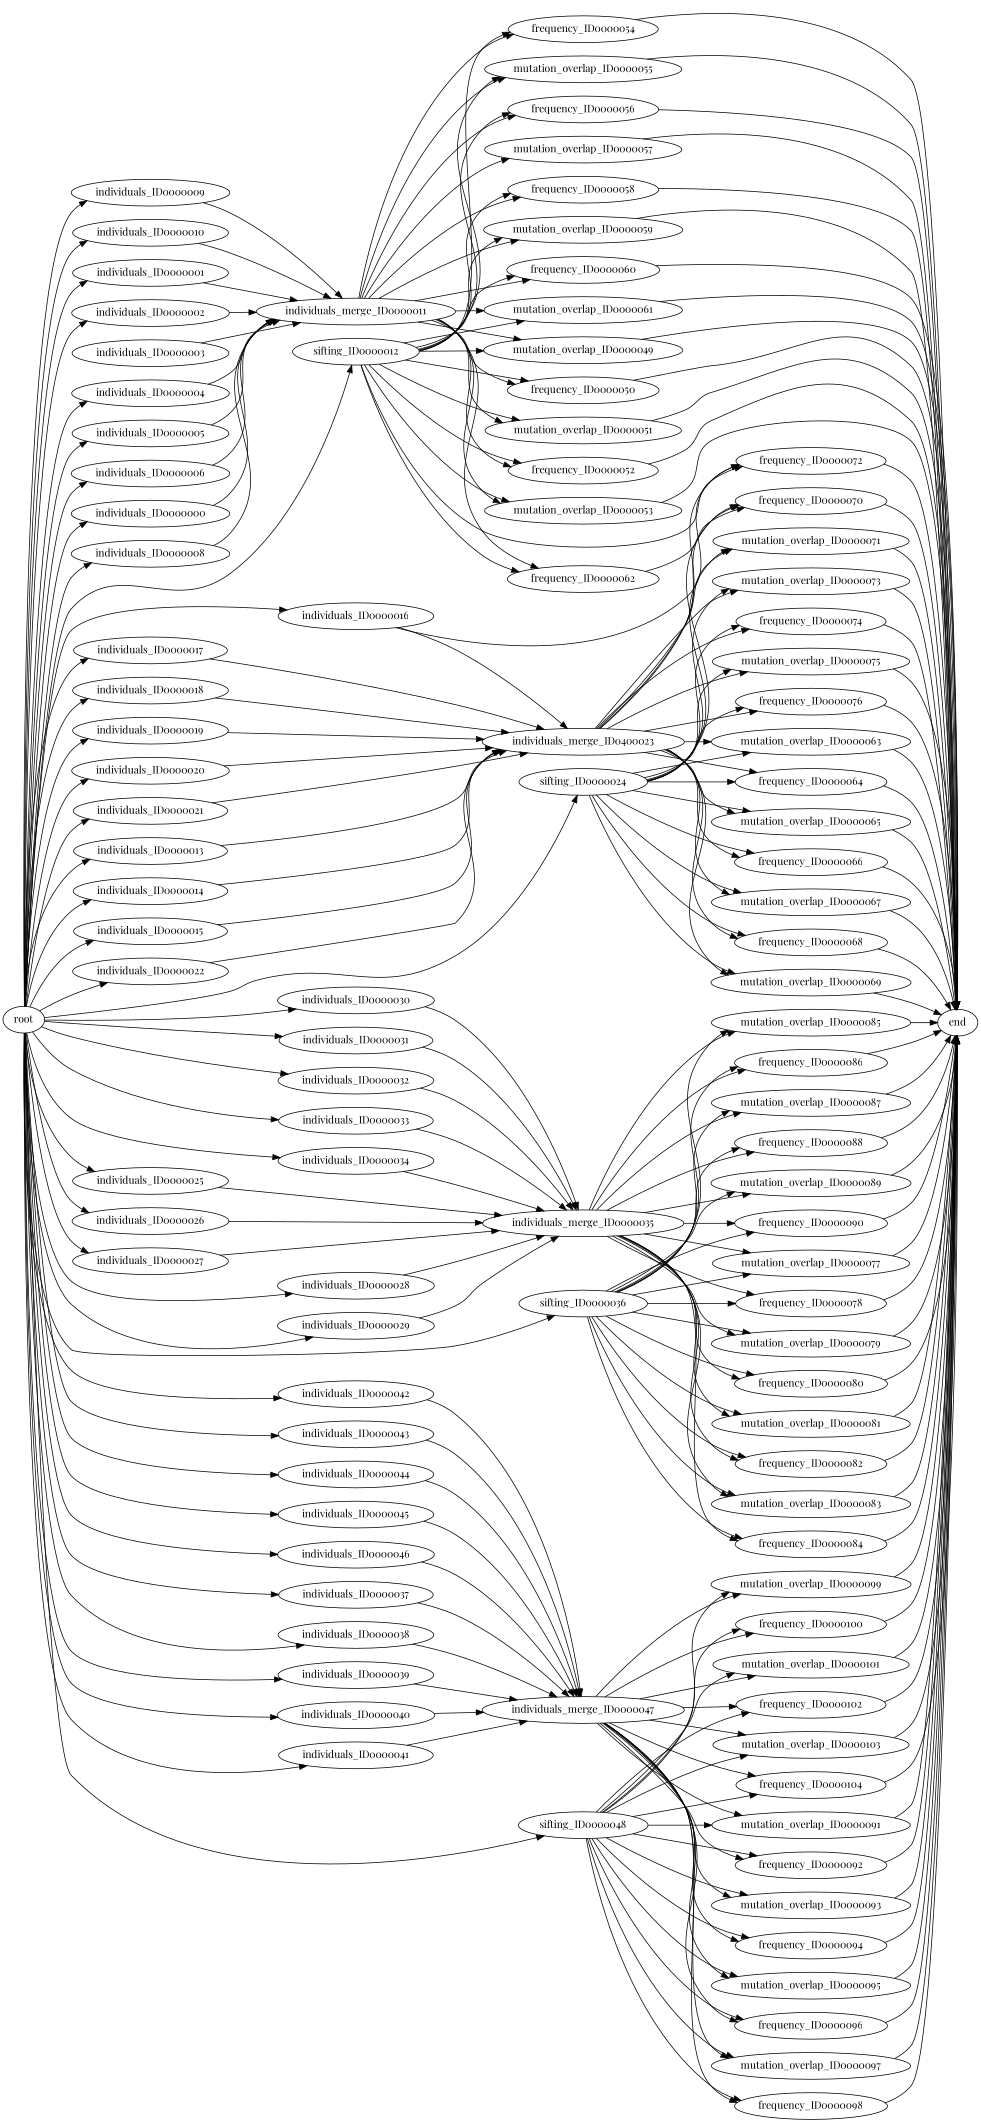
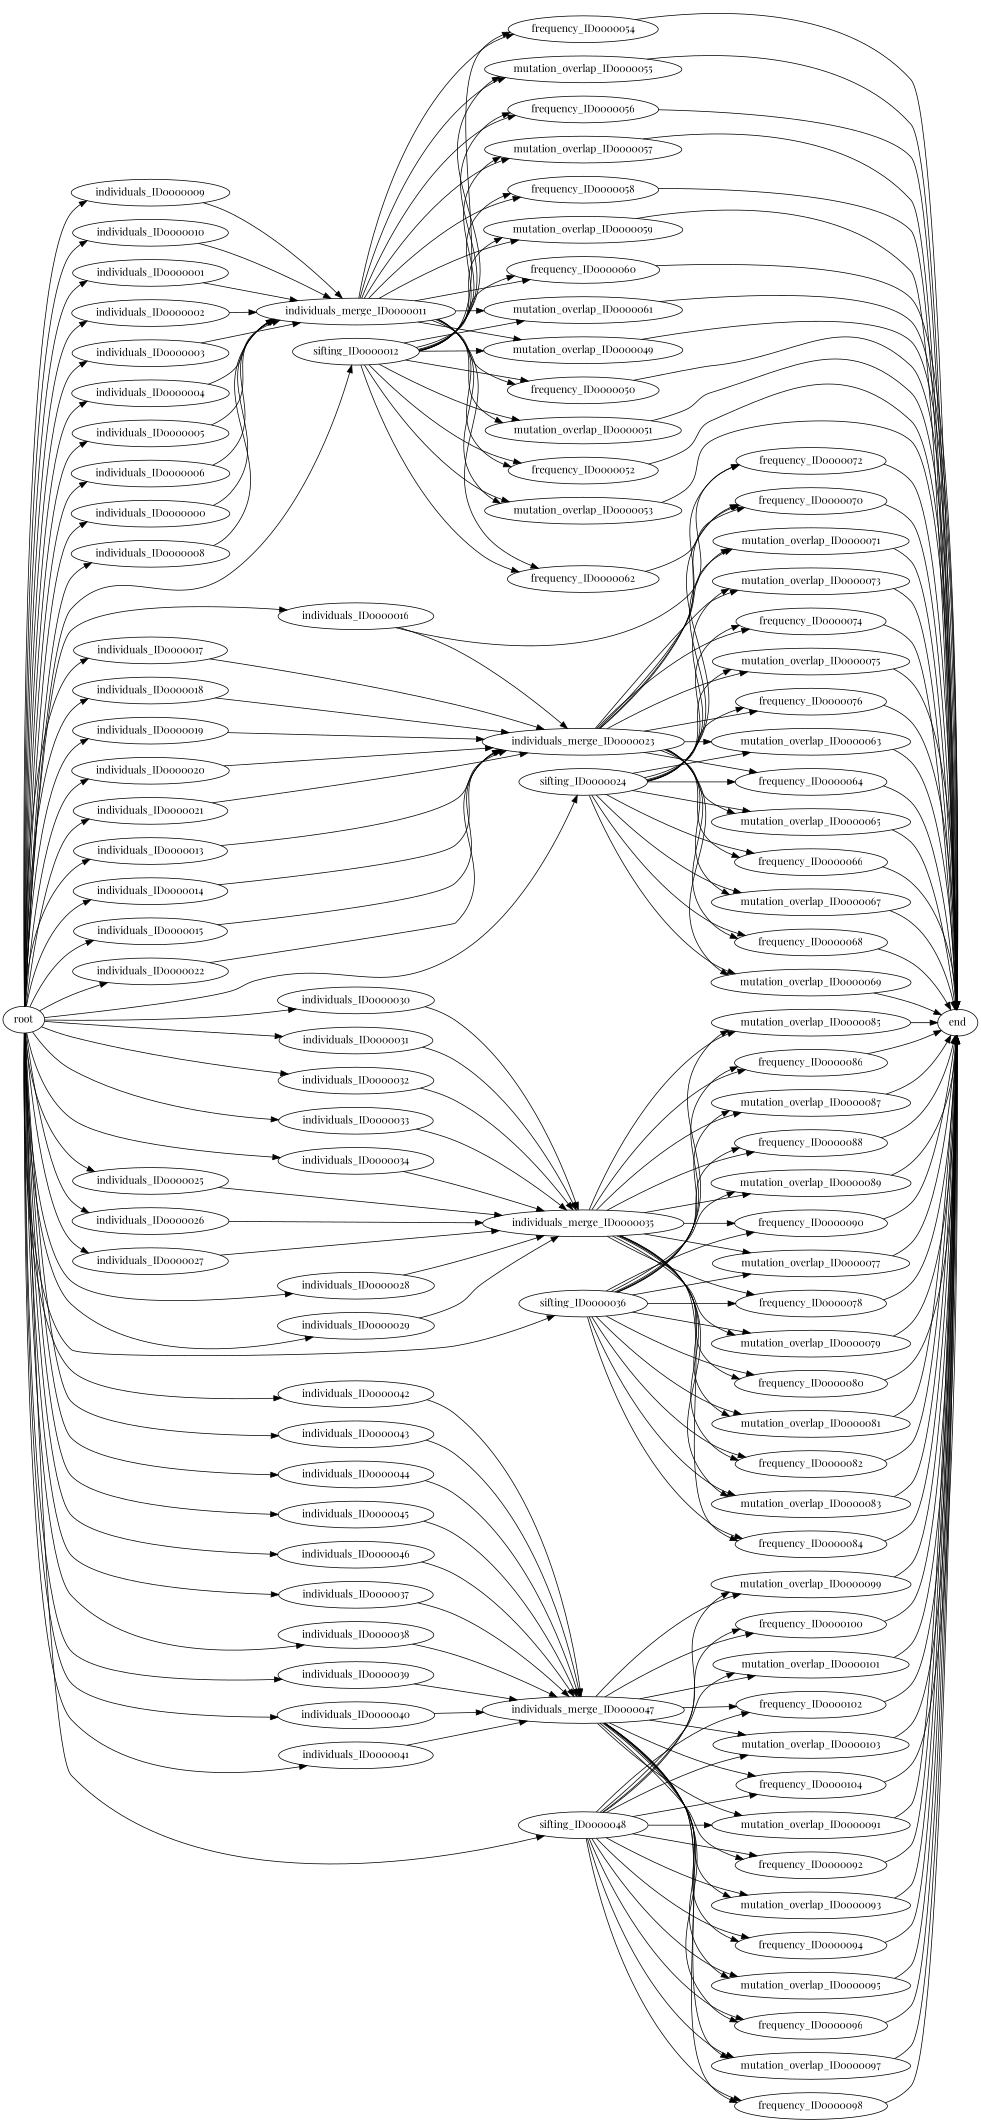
edge "sifting_ID0000012" -> "frequency_ID0000072": now "sifting_ID0000012" -> "mutation_overlap_ID0000057"
edge "root" -> "individuals_ID0000003": added
node "individuals_merge_ID0400023": label "individuals_merge_ID0400023" -> "individuals_merge_ID0000023"
